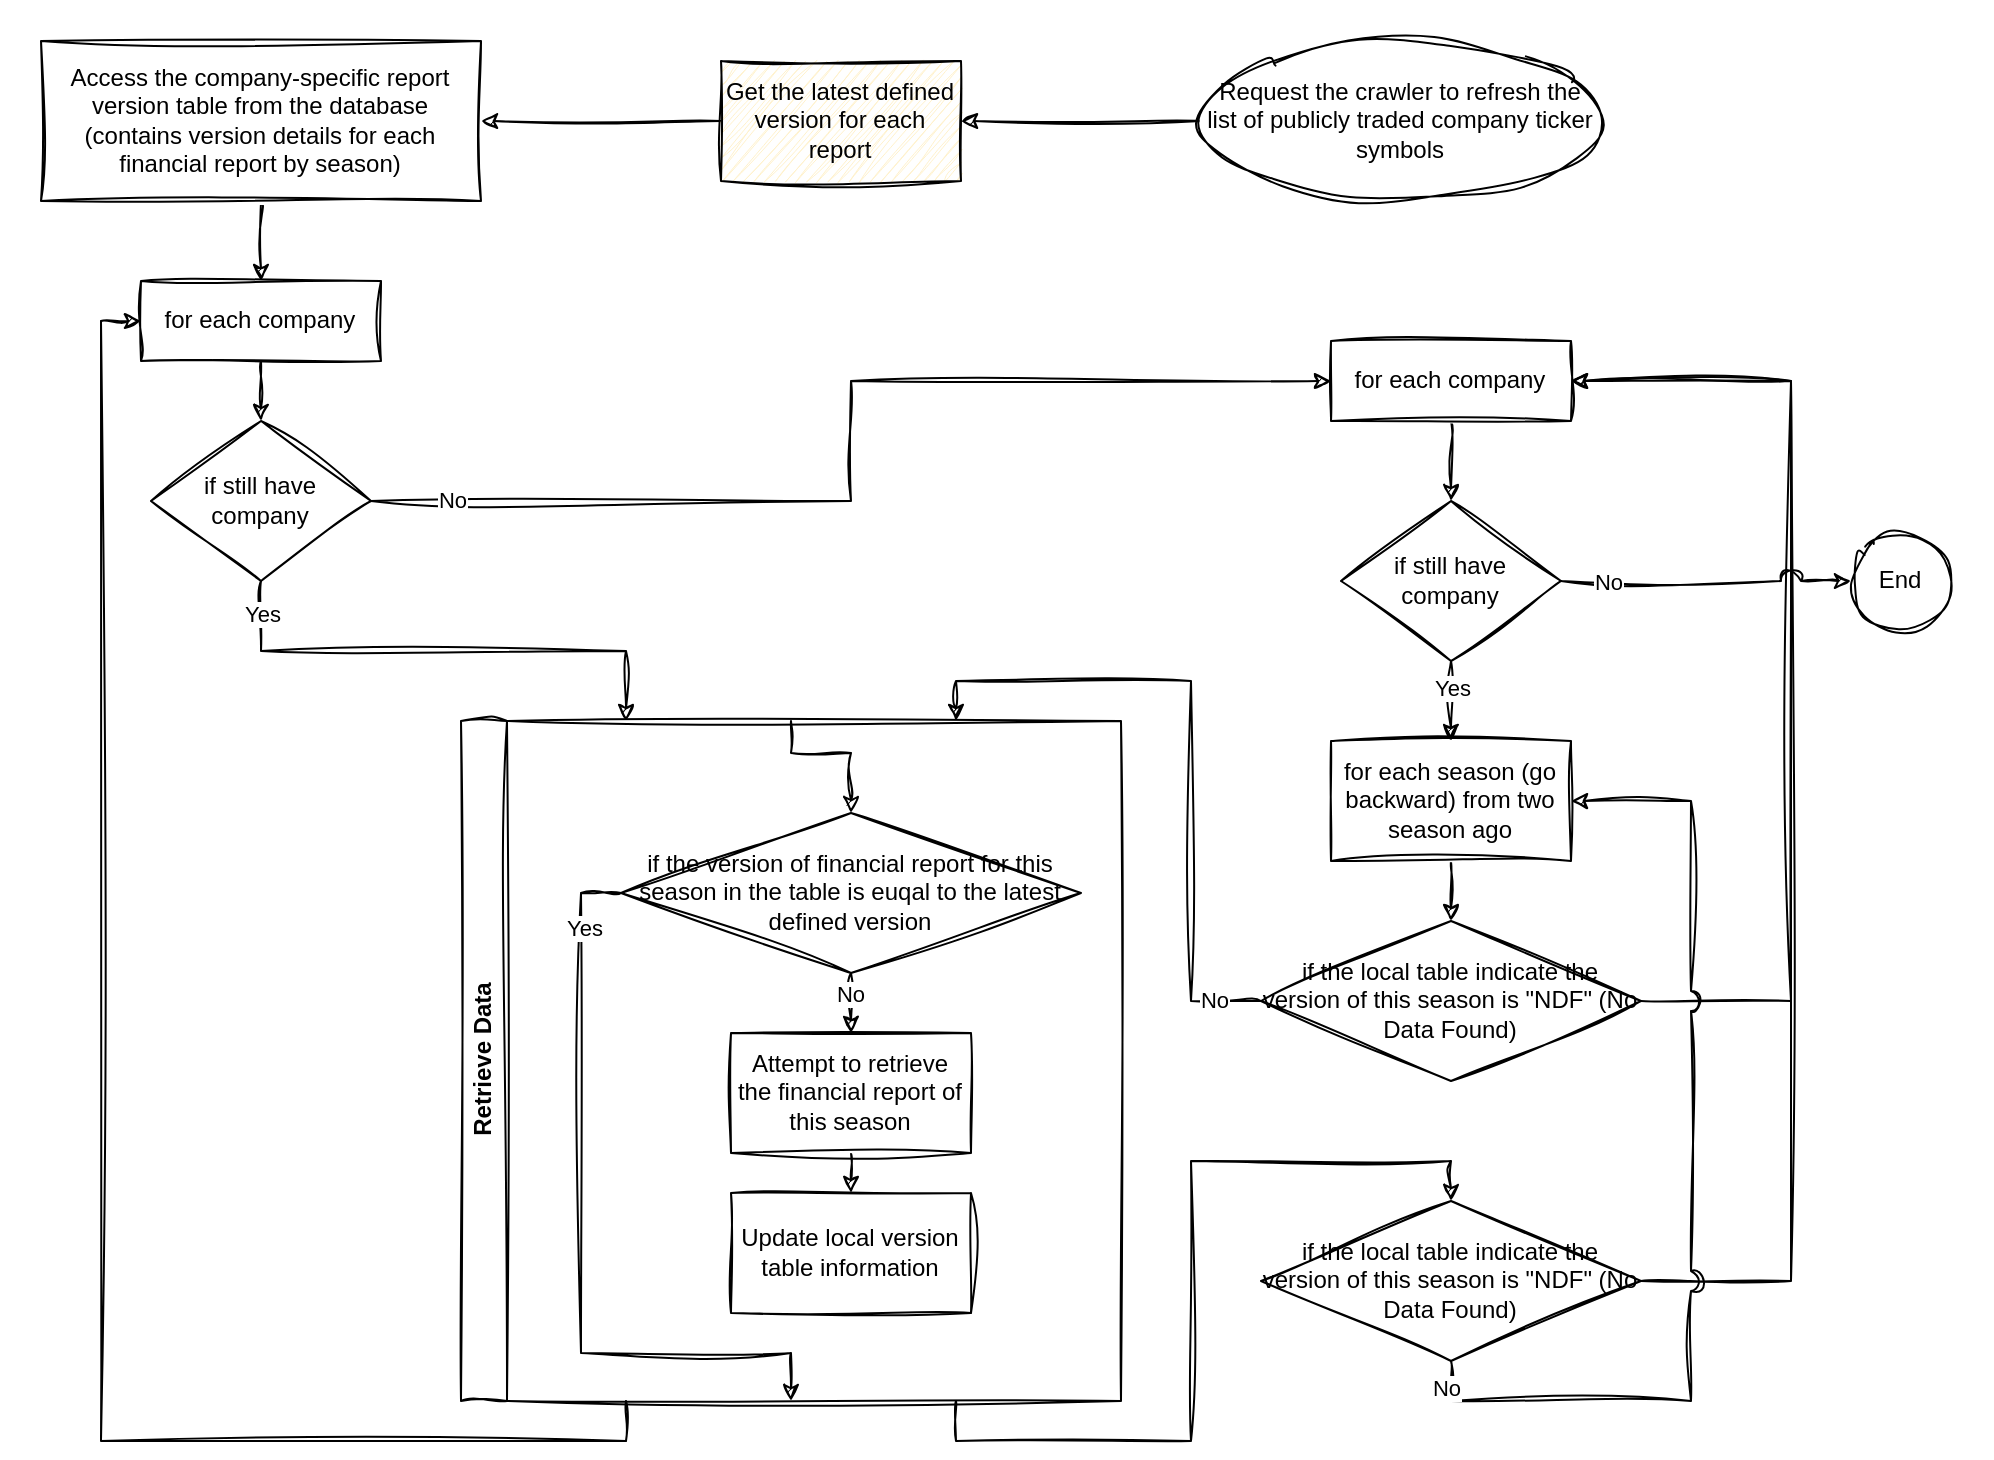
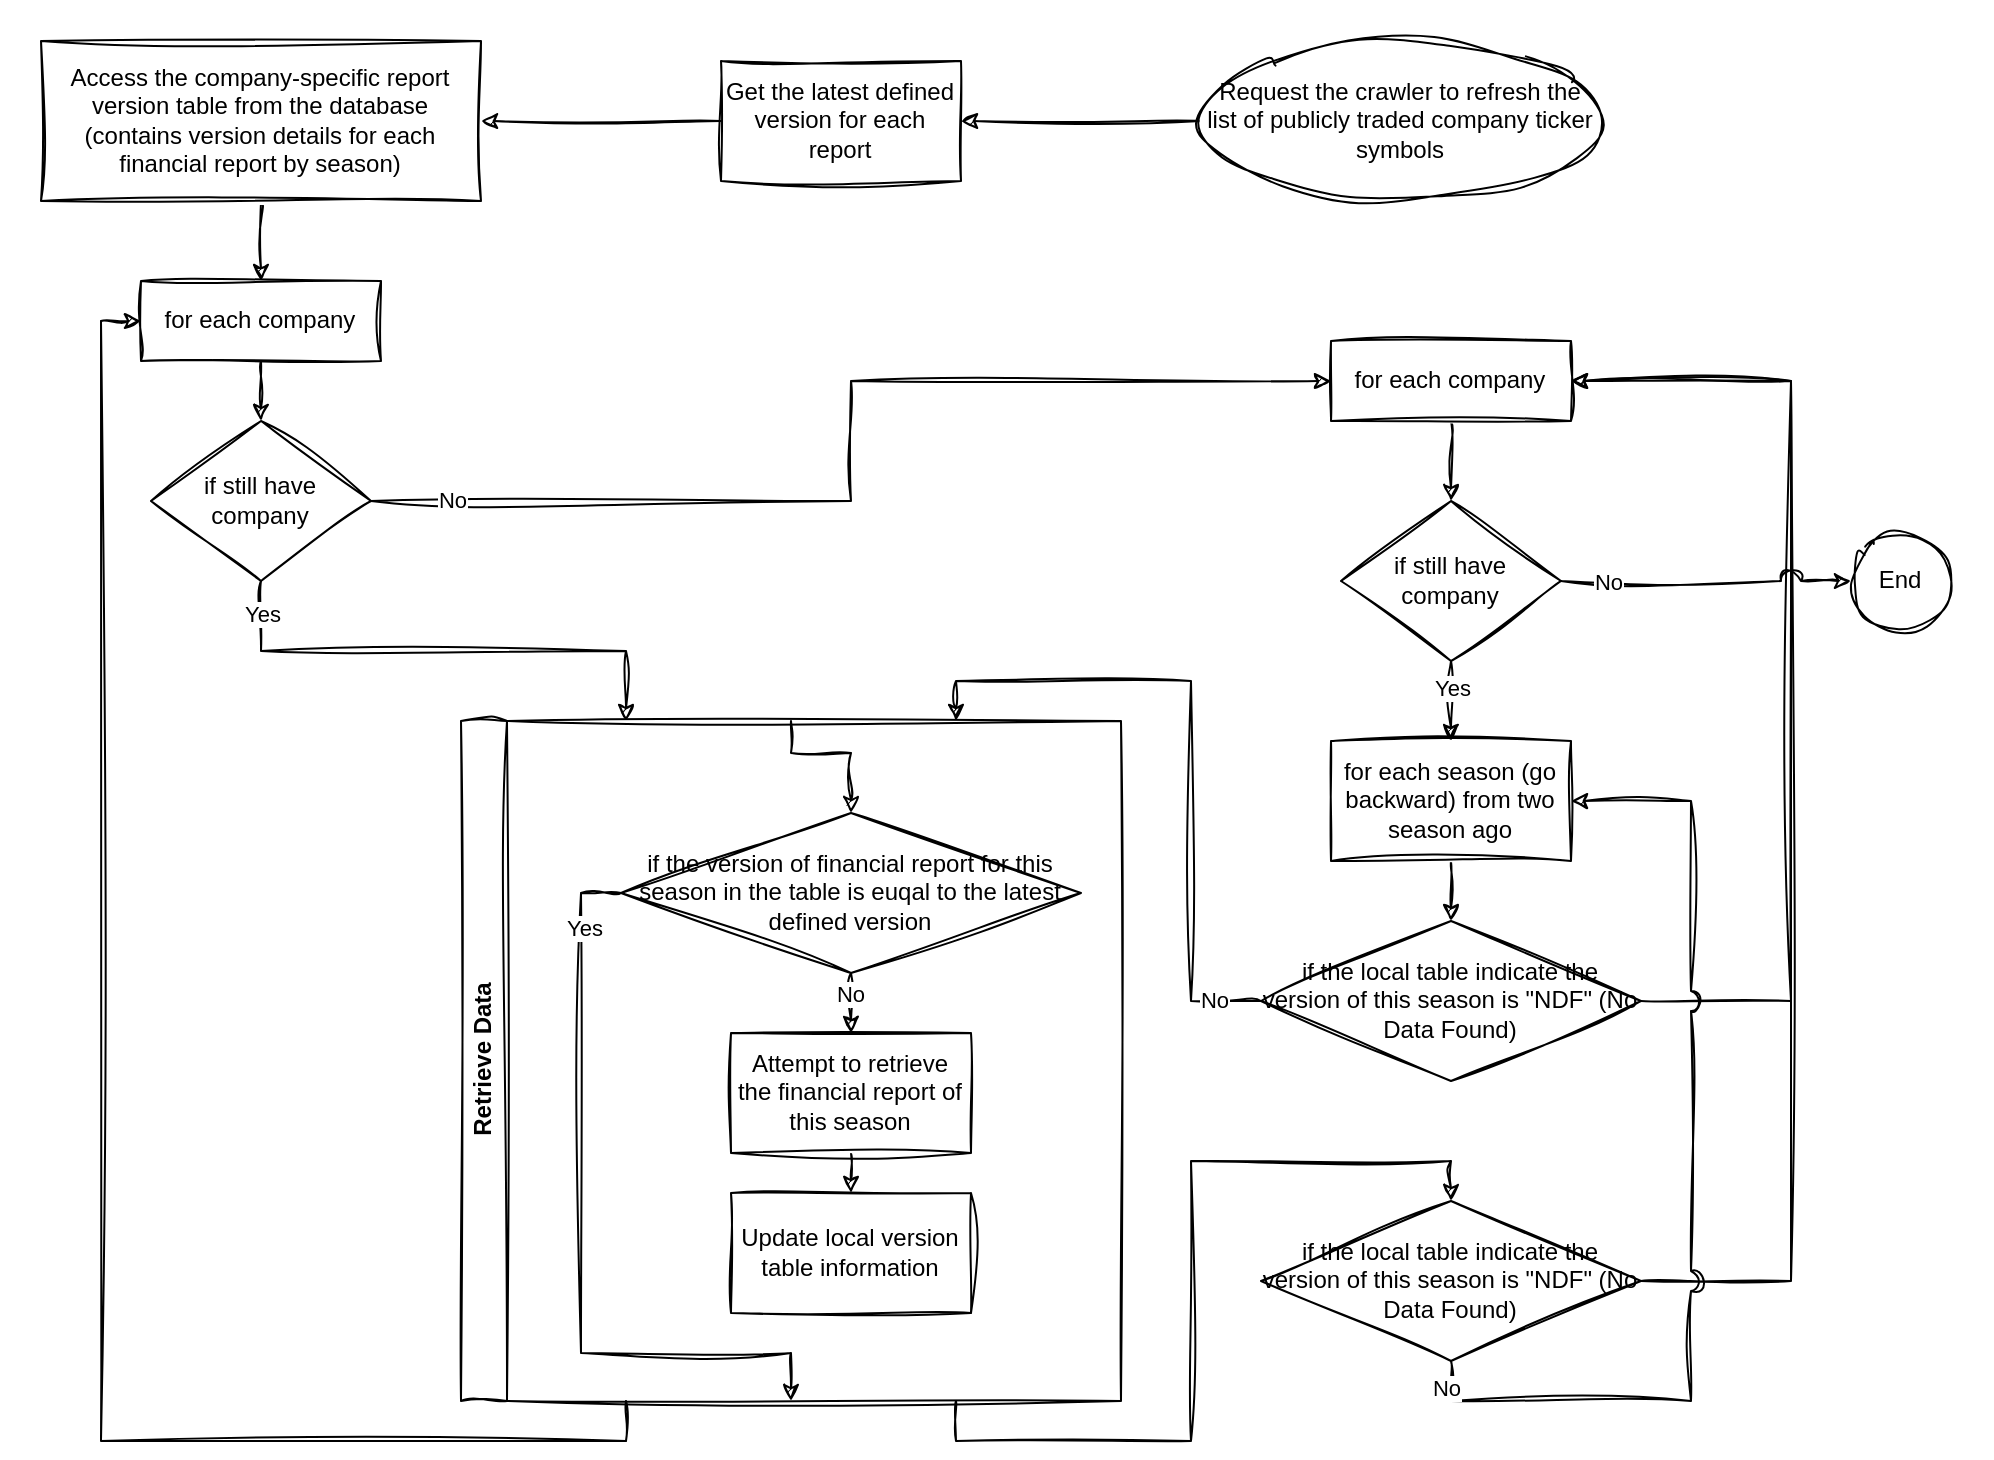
node "Get the latest defined version for each report": fillcolor #fff2cc -> #ffffff
